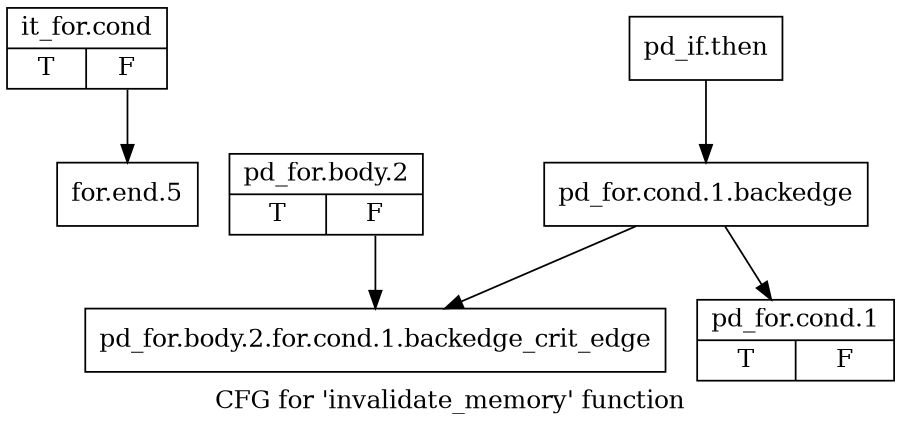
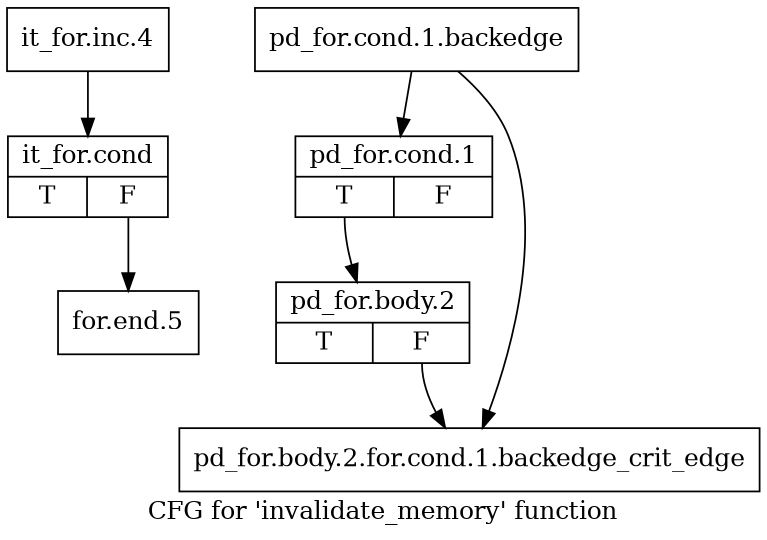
node "it_for.inc.4": added
node "pd_if.then": removed
edge "pd_for.cond.1" -> "pd_for.body.2": added
